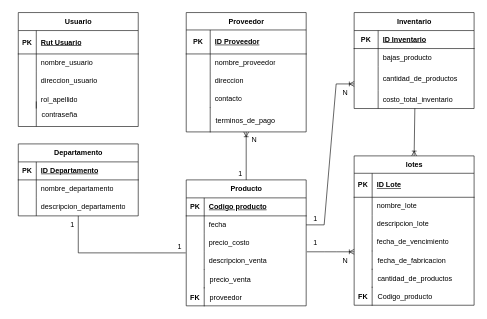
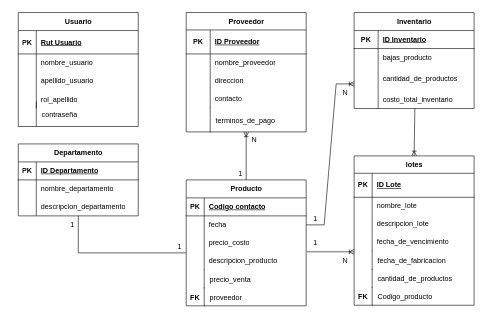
node "direccion_usuario": label "direccion_usuario" -> "apellido_usuario"
node "Codigo producto": label "Codigo producto" -> "Codigo contacto"
node "descripcion_venta": label "descripcion_venta" -> "descripcion_producto"
